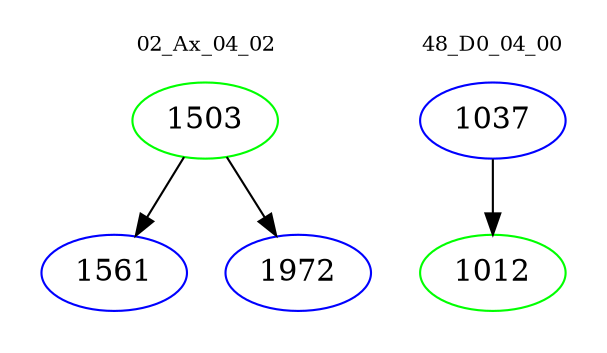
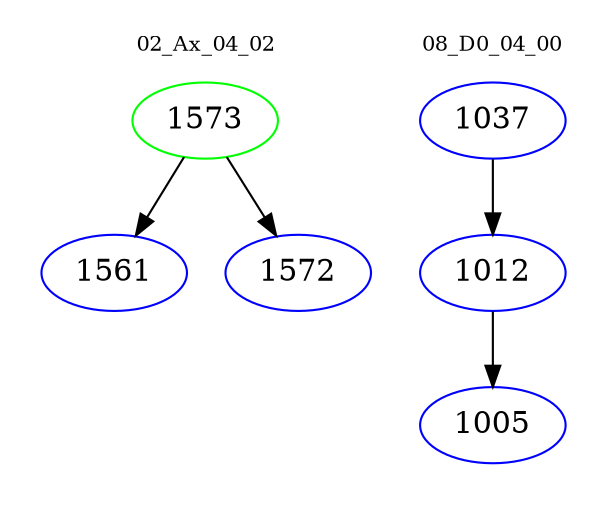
cluster "48_D0_04_00": label "48_D0_04_00" -> "08_D0_04_00"
node "1503": label "1503" -> "1573"
node "1972": label "1972" -> "1572"
node "1012": color green -> blue
node "1005": added
